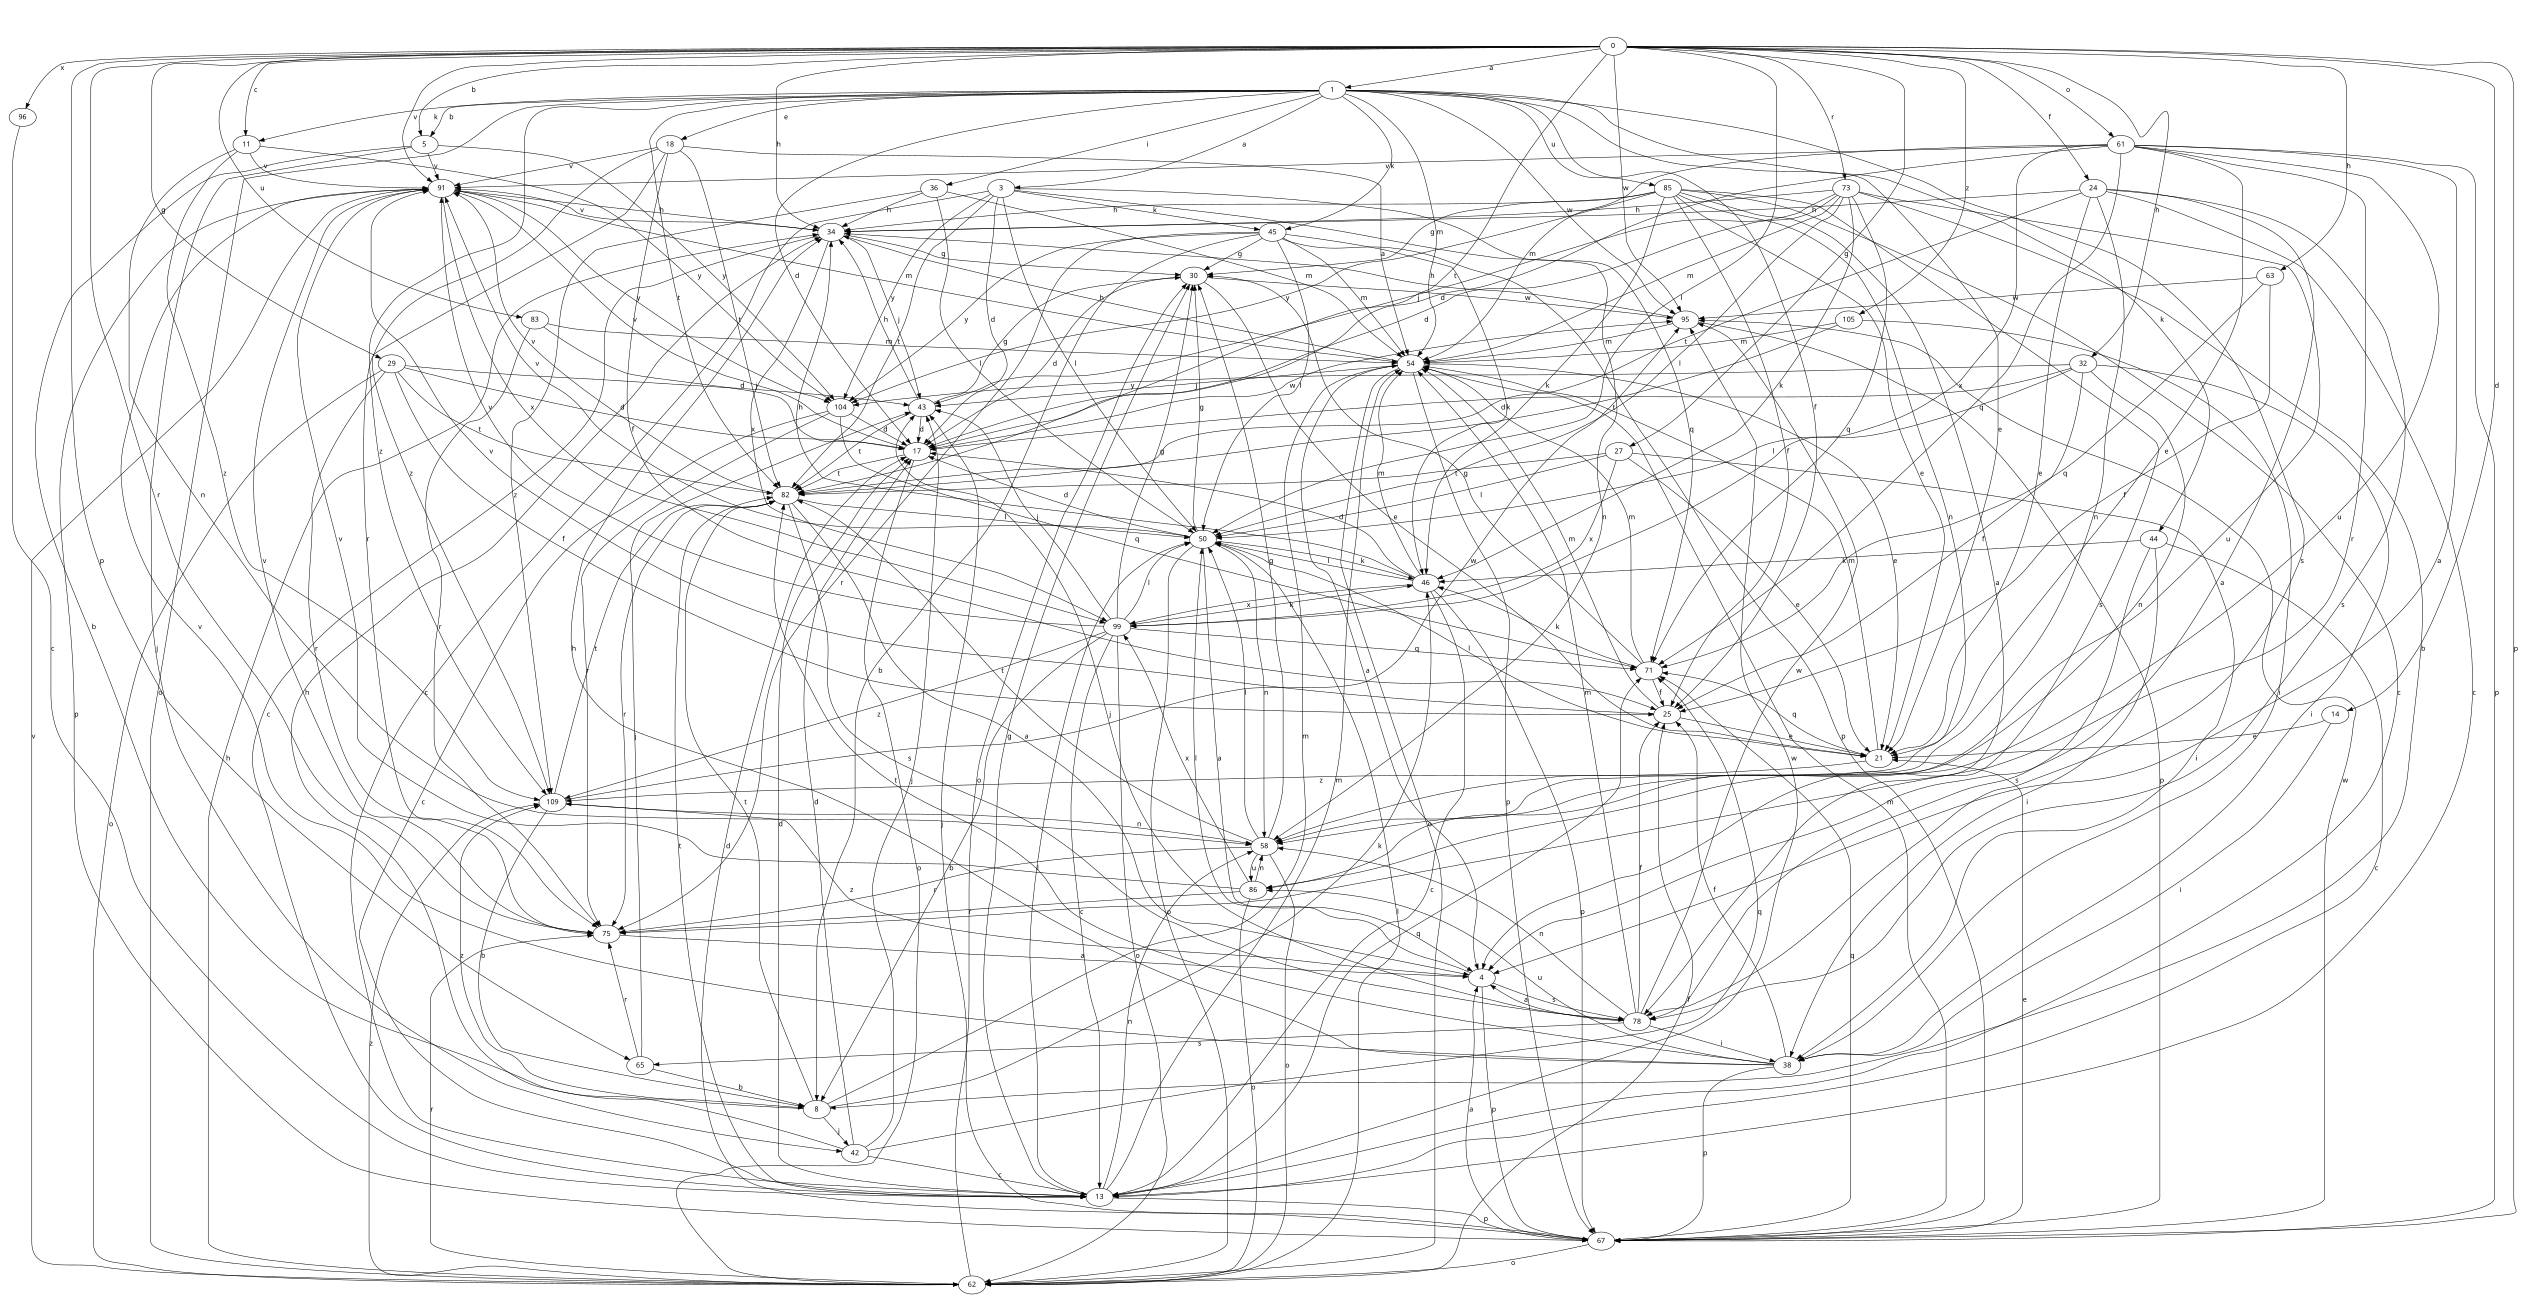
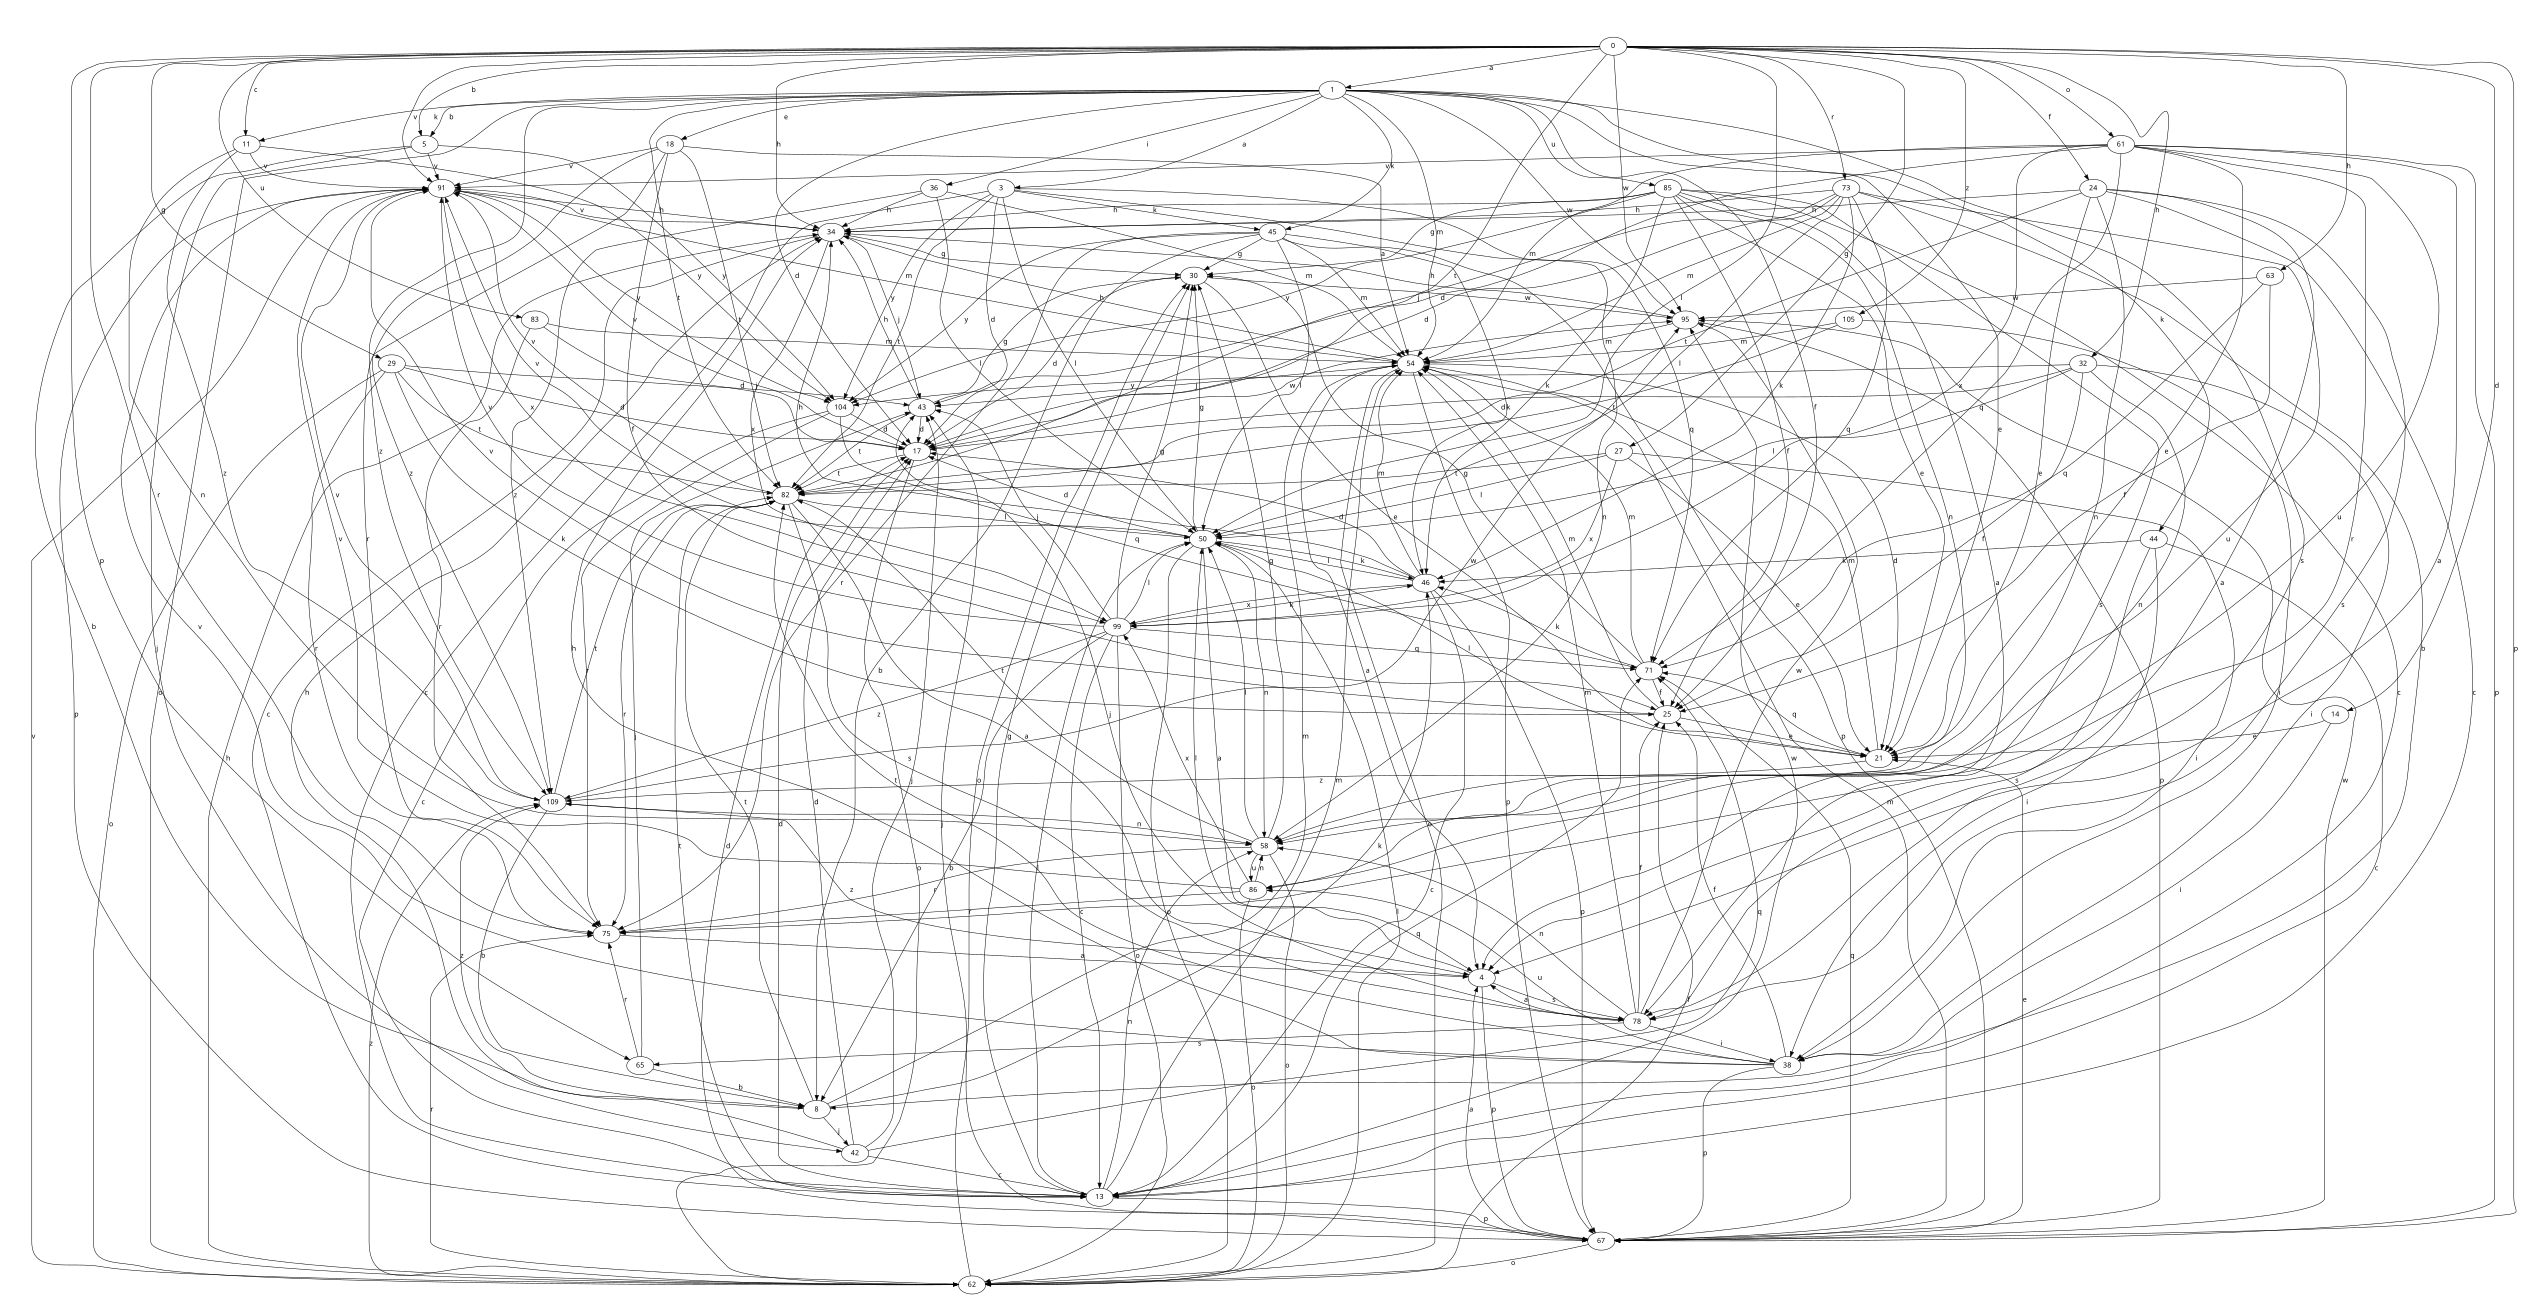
node "96": removed
edge "29" -> "25": label "f" -> "k"
edge "54" -> "21": label "e" -> "d"
edge "75" -> "91": now "109" -> "91"
